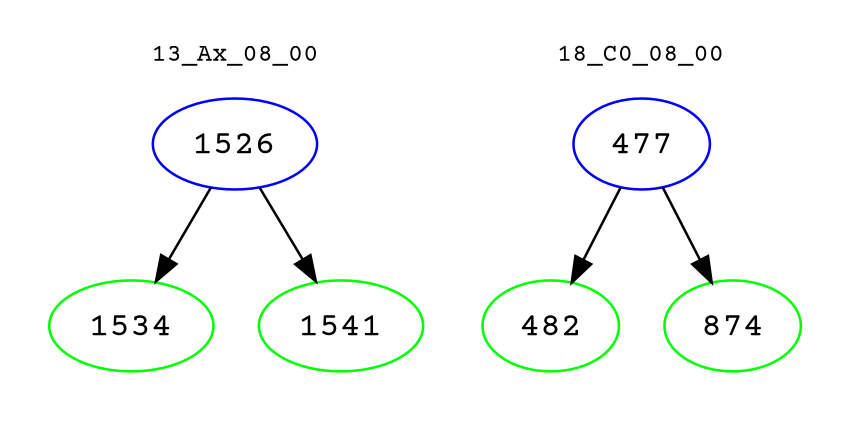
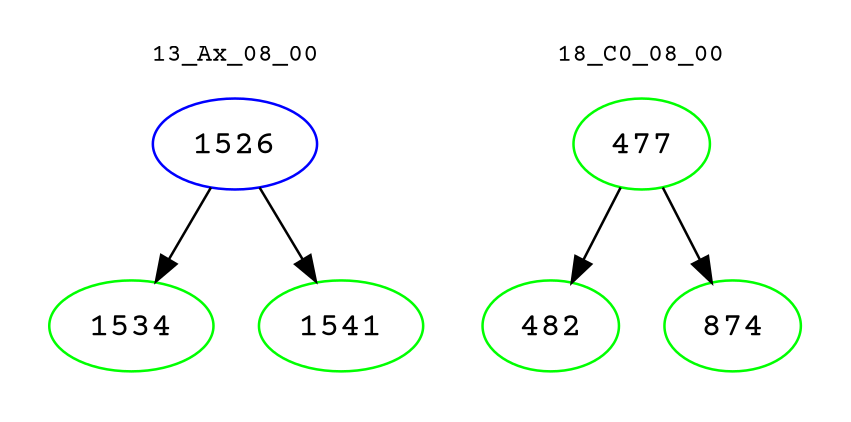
node "477": color blue -> green
